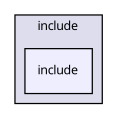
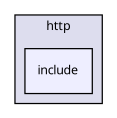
cluster "include": label "include" -> "http"
